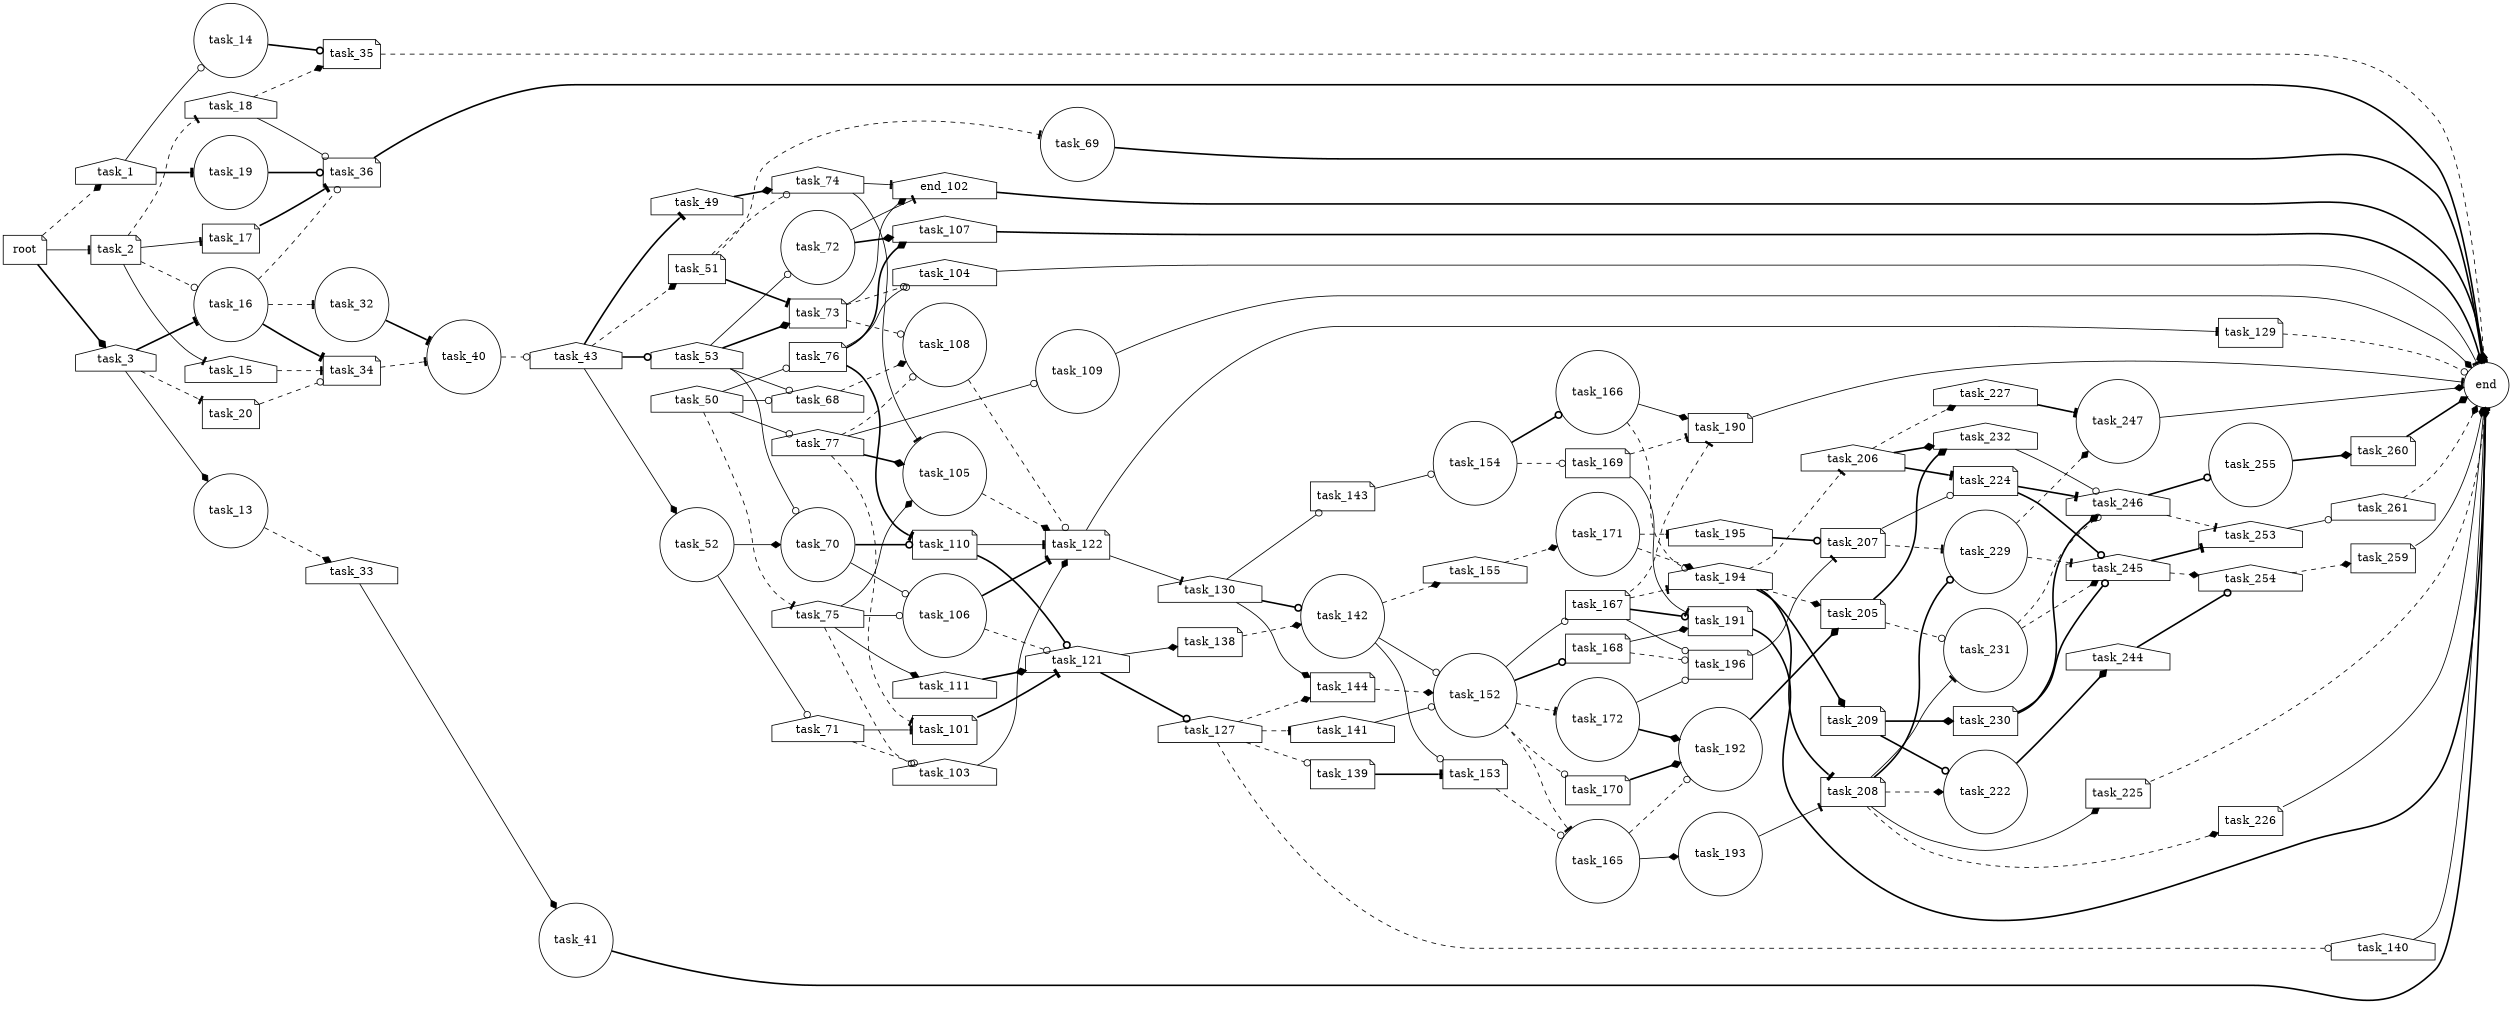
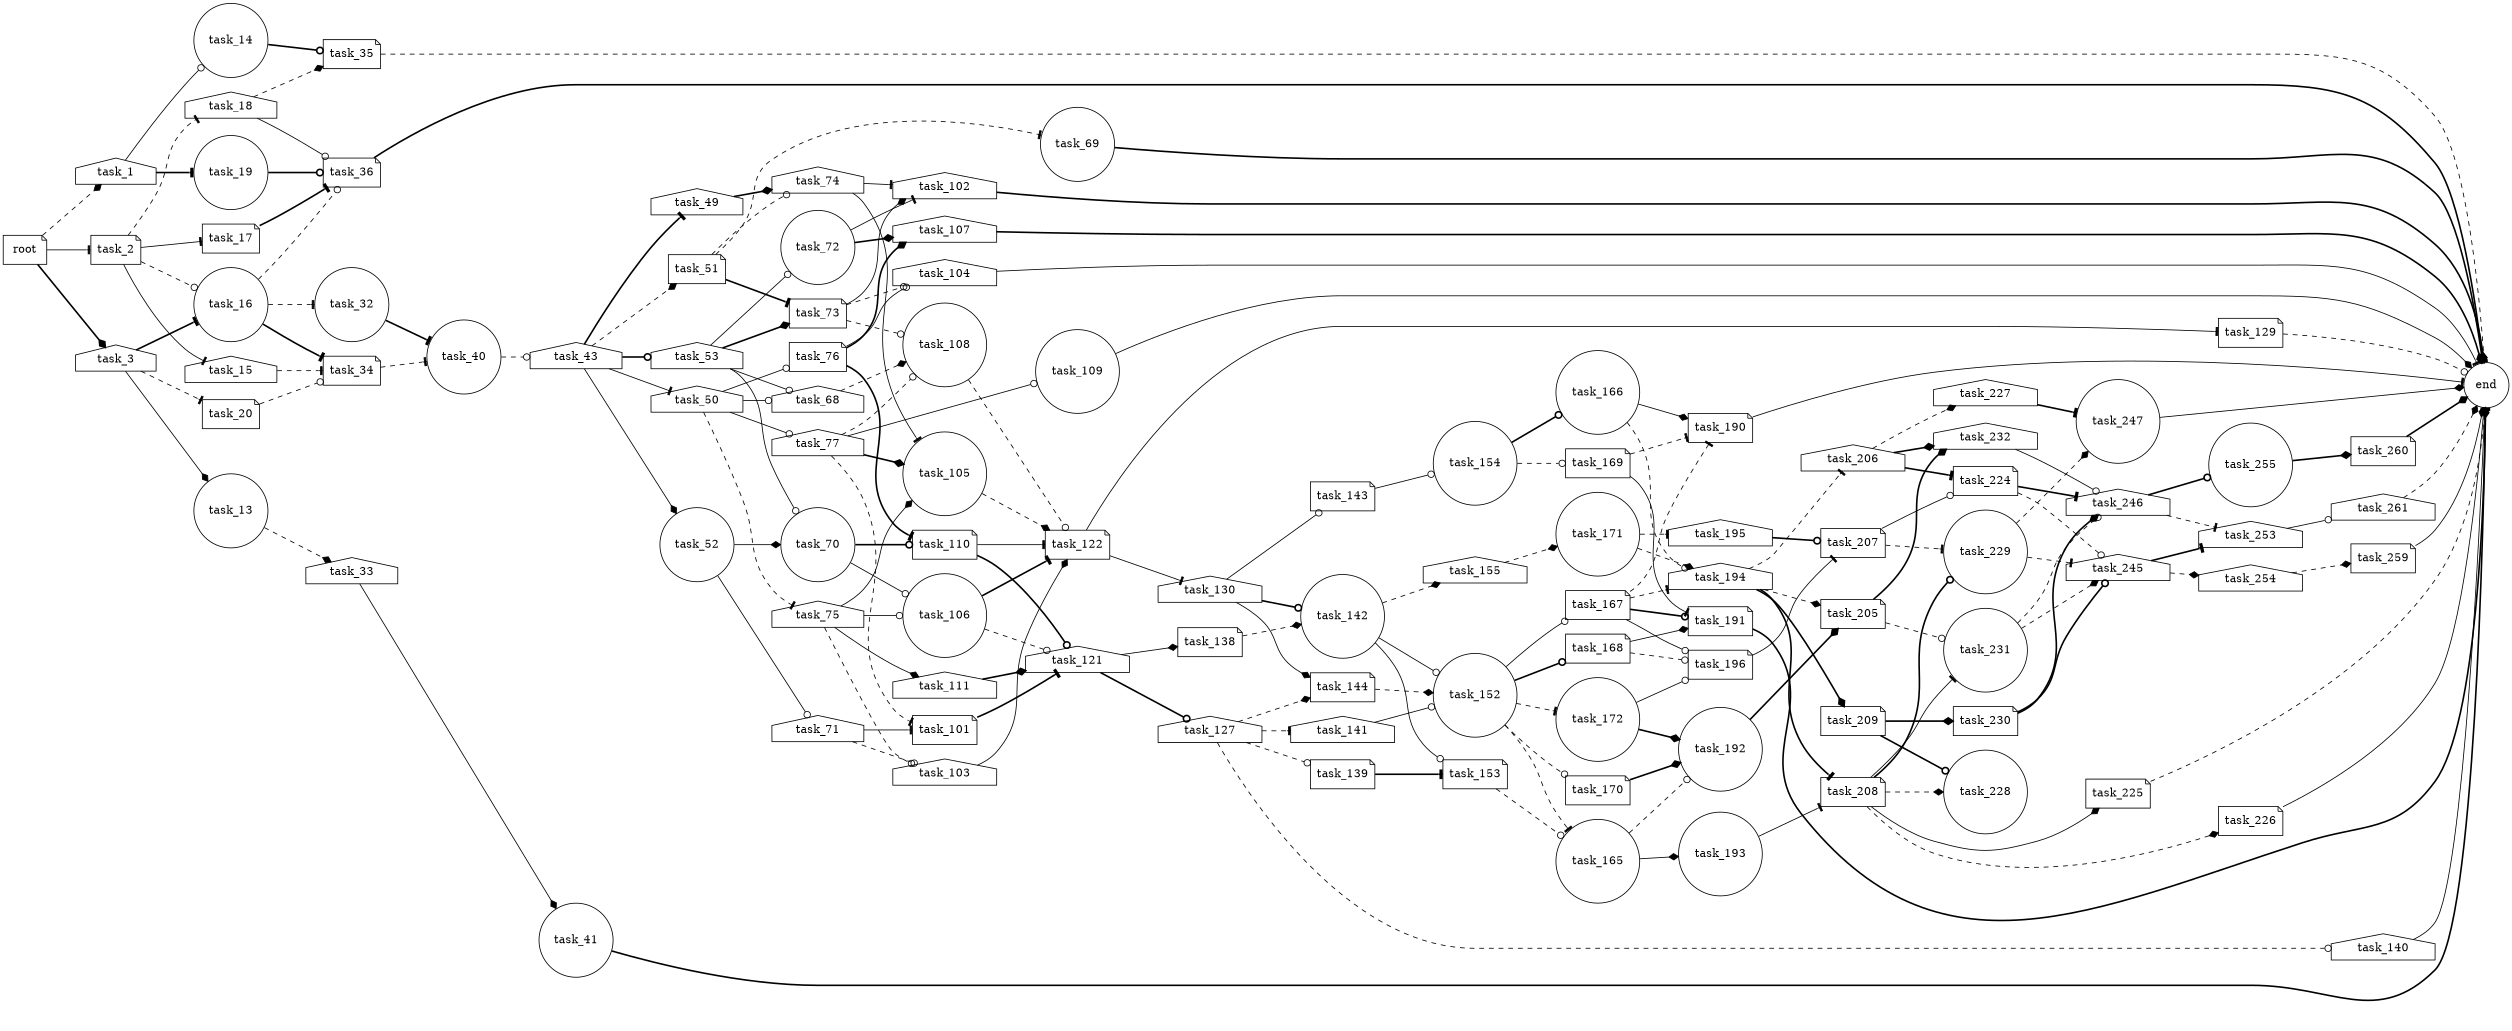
node "end_102": label "end_102" -> "task_102"
edge "task_43" -> "task_50": added
edge "task_224" -> "task_245": style bold -> dashed
node "task_244": removed
node "task_222": label "task_222" -> "task_228"
